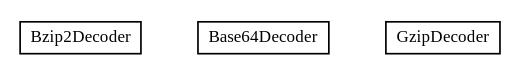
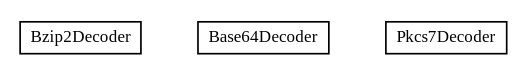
node "GzipDecoder": removed
node "Pkcs7Decoder": added
